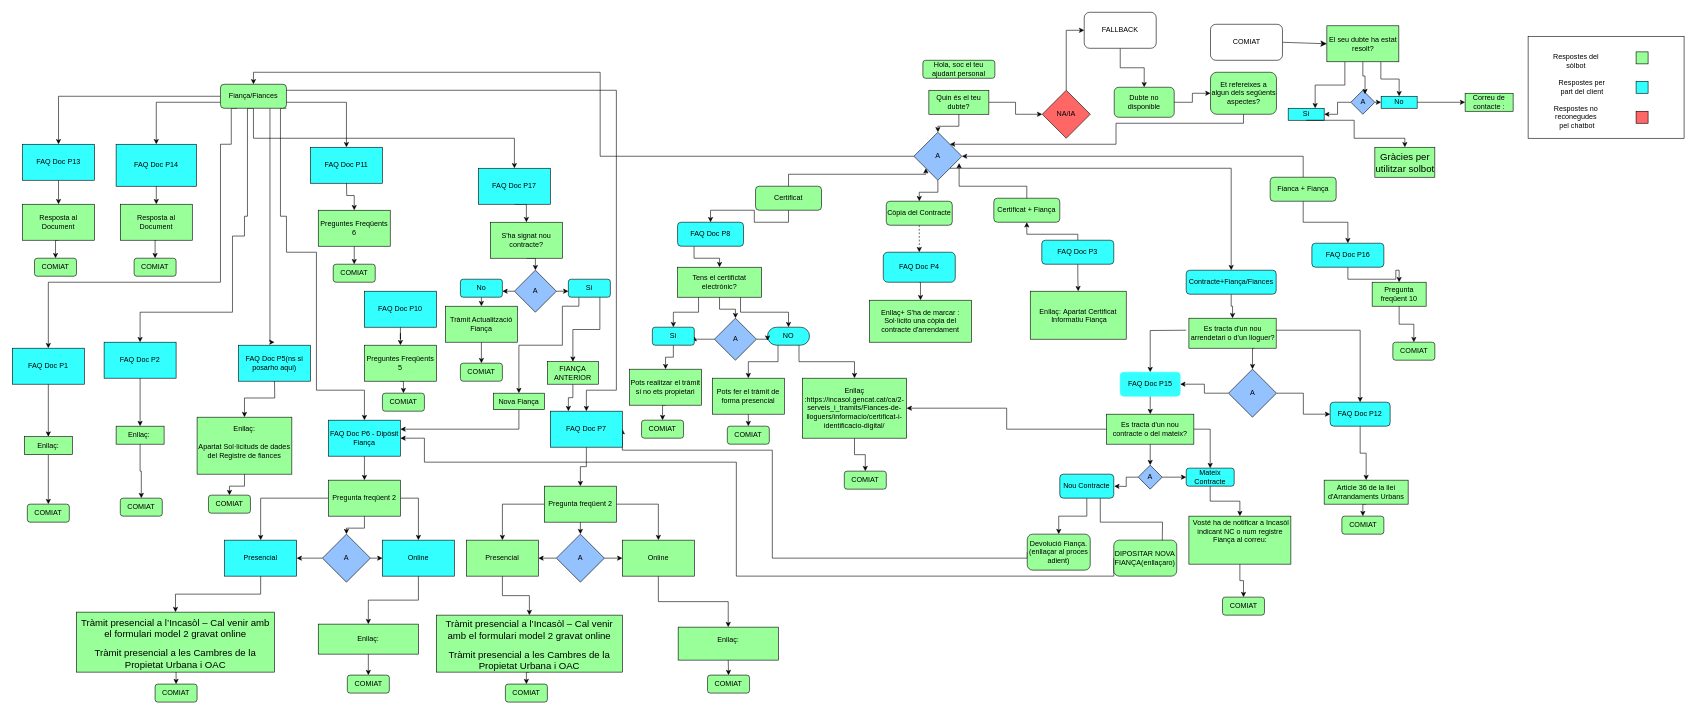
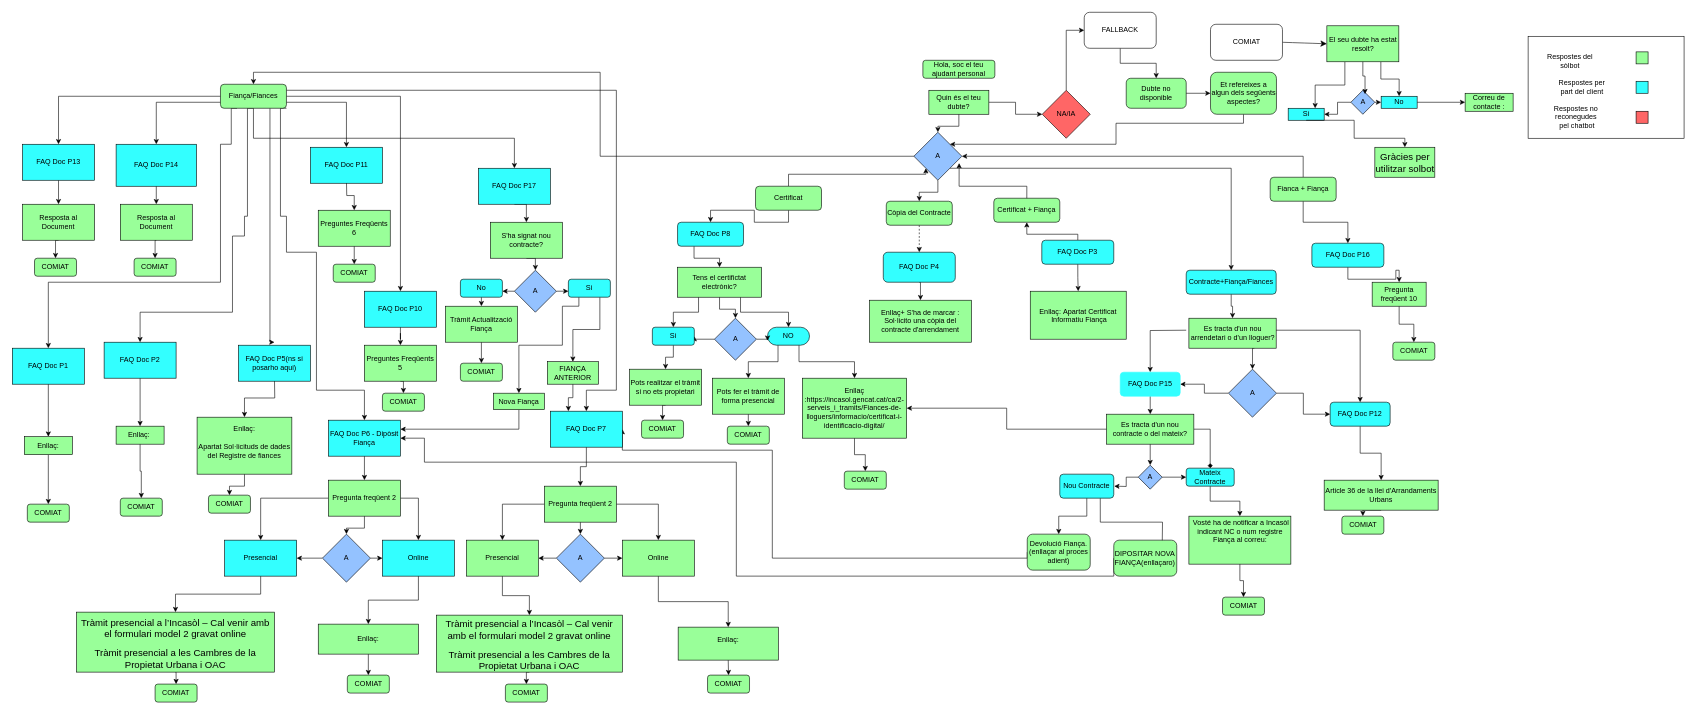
node "Respostes del sòlbot": moved (1577, 61) -> (1571, 61)
node "Dubte no disponible": moved (1145, 102) -> (1157, 93)
edge "Fiança/Fiances" -> "FAQ Doc P10": added
edge "Es tracta d'un nou contracte o del mateix?" -> "Mateix Contracte": arrowhead classic -> diamond
node "Article 36 de la llei d'Arrandaments Urbans": size 84x24 -> 114x30
